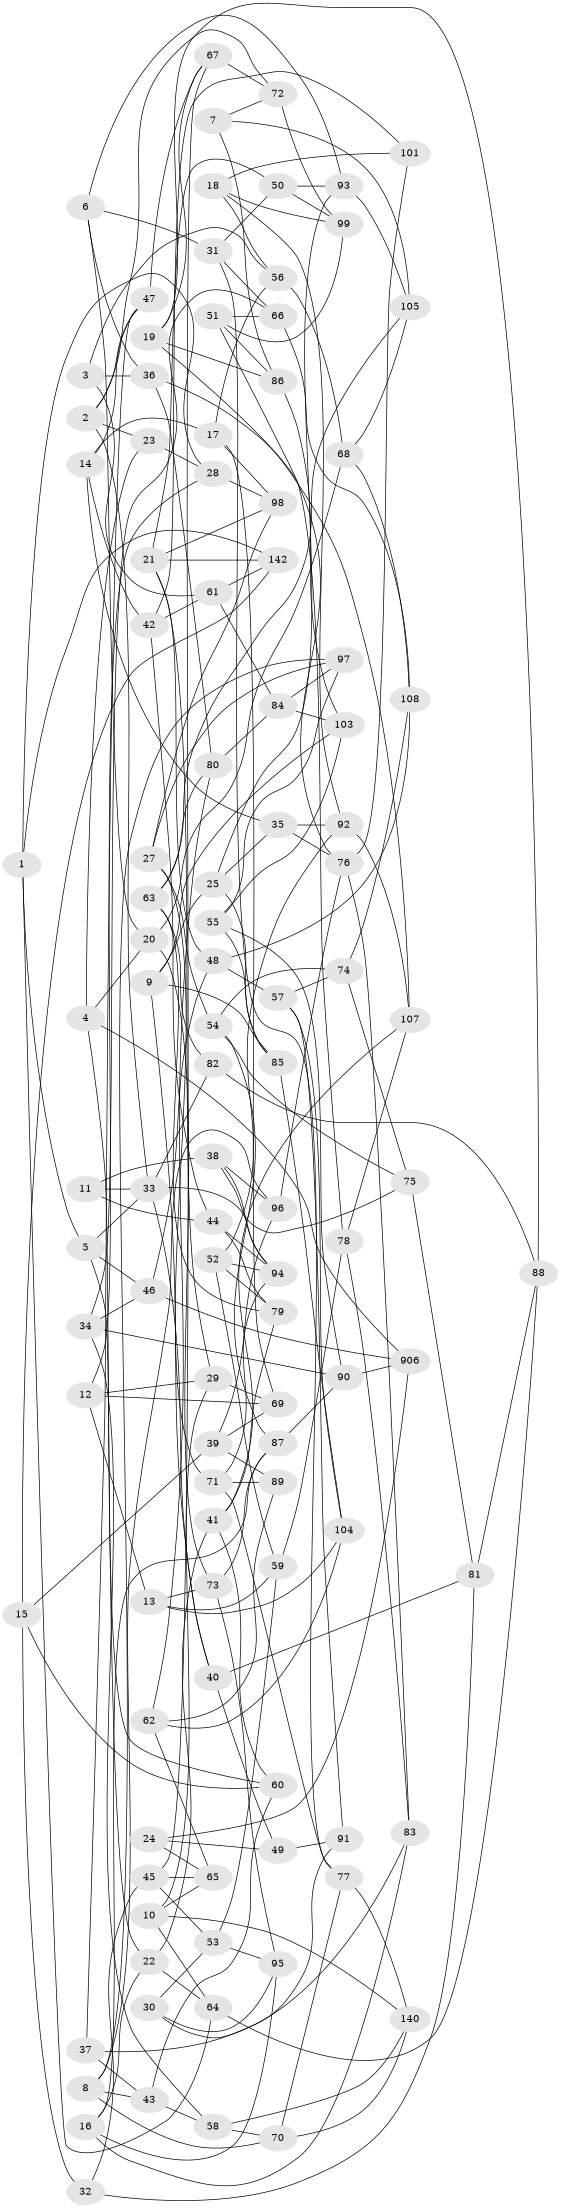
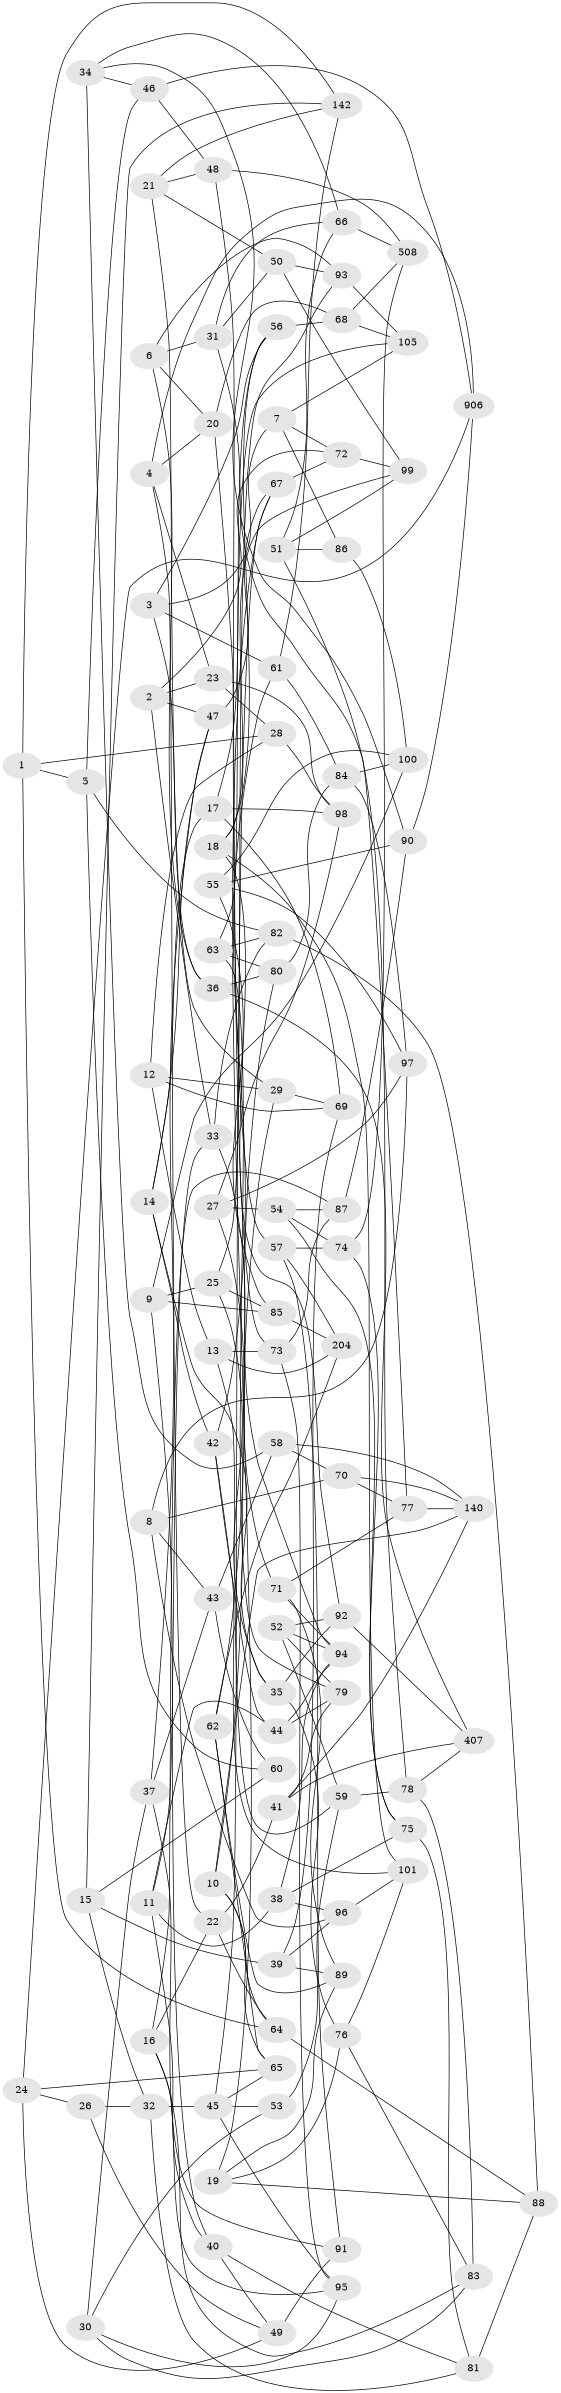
edge "19" -- "86": now "19" -- "89"
edge "7" -- "3": added
edge "98" -- "21": now "98" -- "23"
node "108": label "108" -> "508"
node "103": label "103" -> "100"
node "107": label "107" -> "407"
edge "76" -- "96": now "101" -- "96"
edge "33" -- "5": now "82" -- "5"
edge "33" -- "40": now "11" -- "40"
node "104": label "104" -> "204"
edge "41" -- "60": now "41" -- "140"
edge "53" -- "95": now "45" -- "95"
edge "37" -- "30": added
node "26": added
